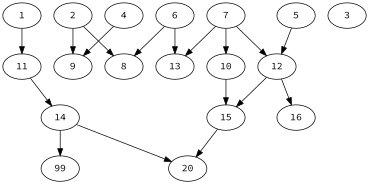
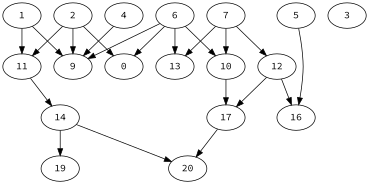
edge "1" -> "9": added
edge "2" -> "11": added
edge "6" -> "10": added
edge "5" -> "12": now "5" -> "16"
edge "6" -> "9": added
node "8": label "8" -> "0"
node "15": label "15" -> "17"
node "99": label "99" -> "19"
